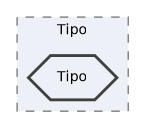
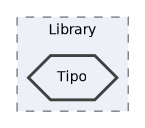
cluster "Tipo": label "Tipo" -> "Library"
